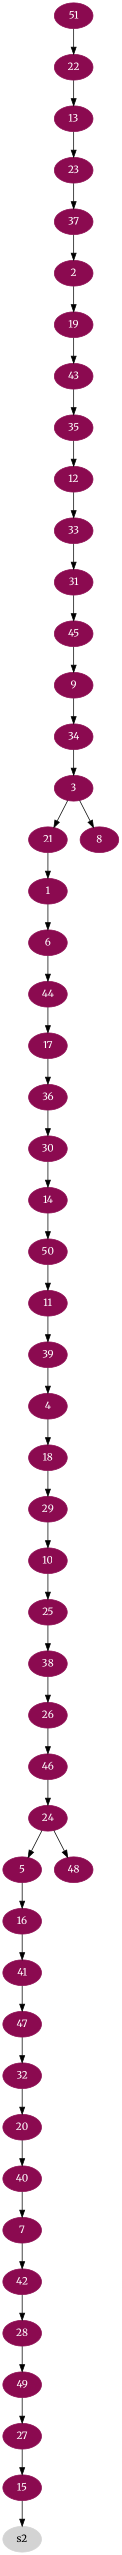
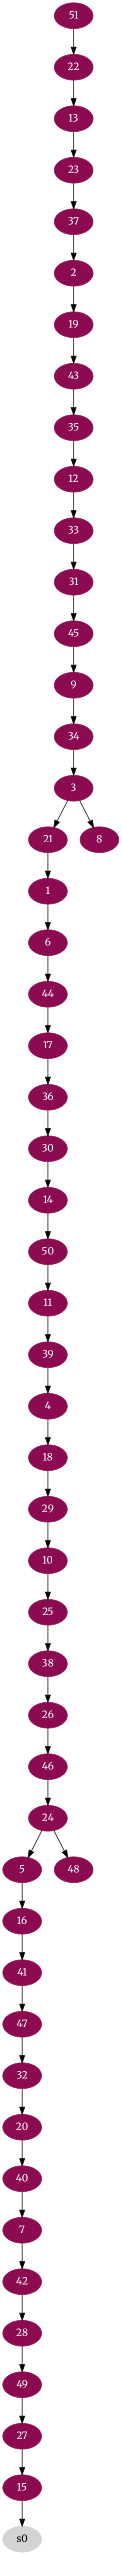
node "s2": label "s2" -> "s0"
